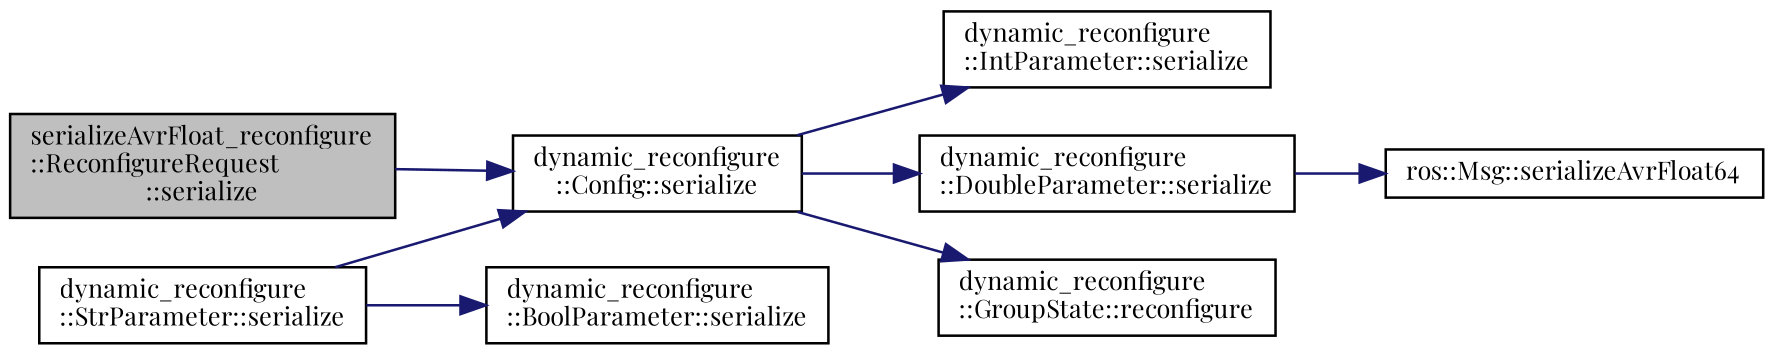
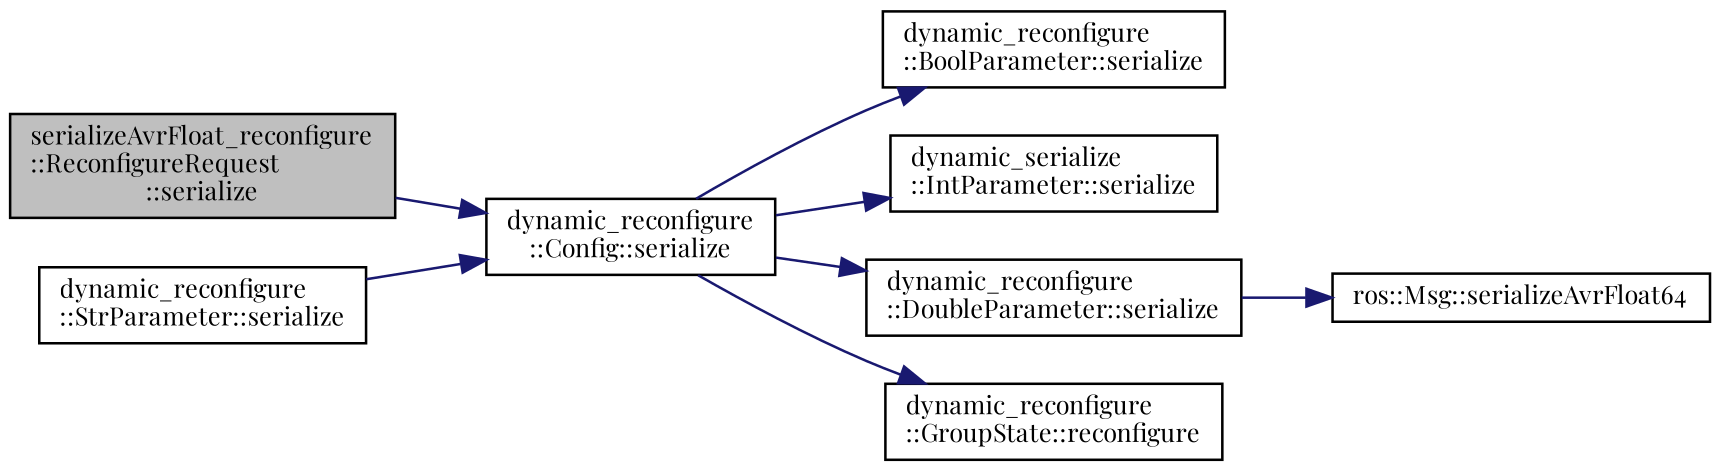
node "dynamic_reconfigure ::IntParameter::serialize": label "dynamic_reconfigure ::IntParameter::serialize" -> "dynamic_serialize ::IntParameter::serialize"
edge "dynamic_reconfigure ::StrParameter::serialize" -> "dynamic_reconfigure ::BoolParameter::serialize": now "dynamic_reconfigure ::Config::serialize" -> "dynamic_reconfigure ::BoolParameter::serialize"
